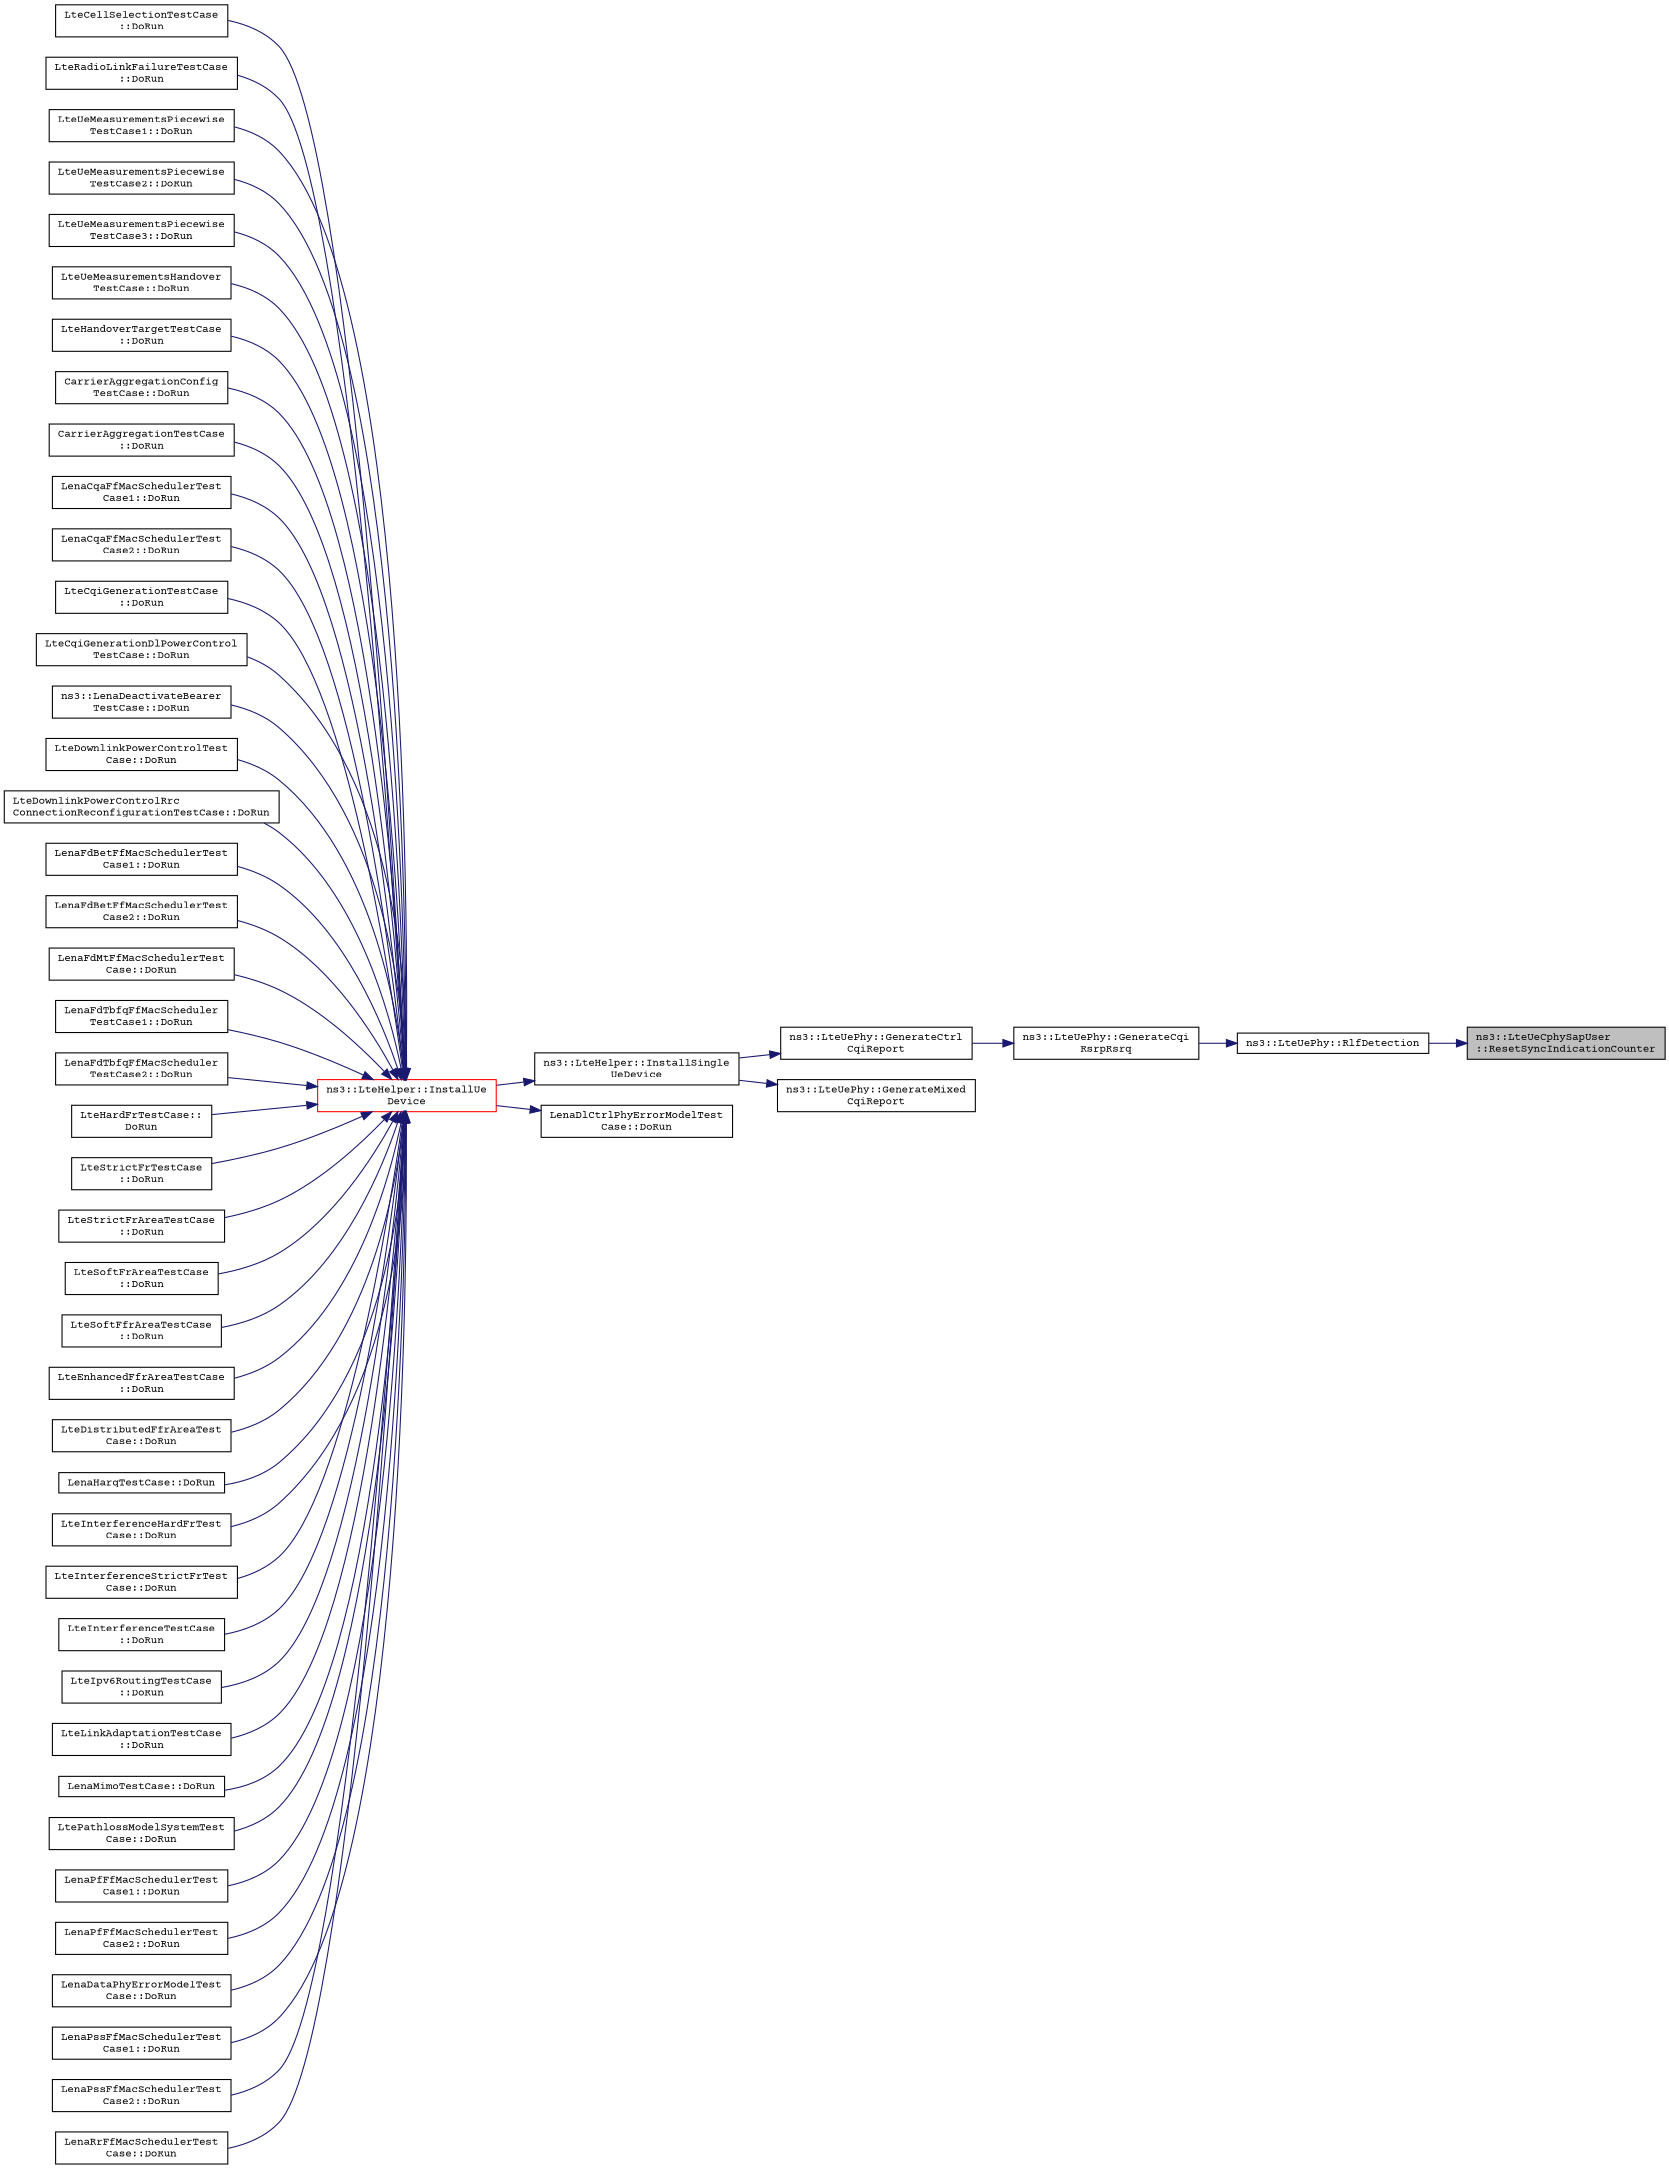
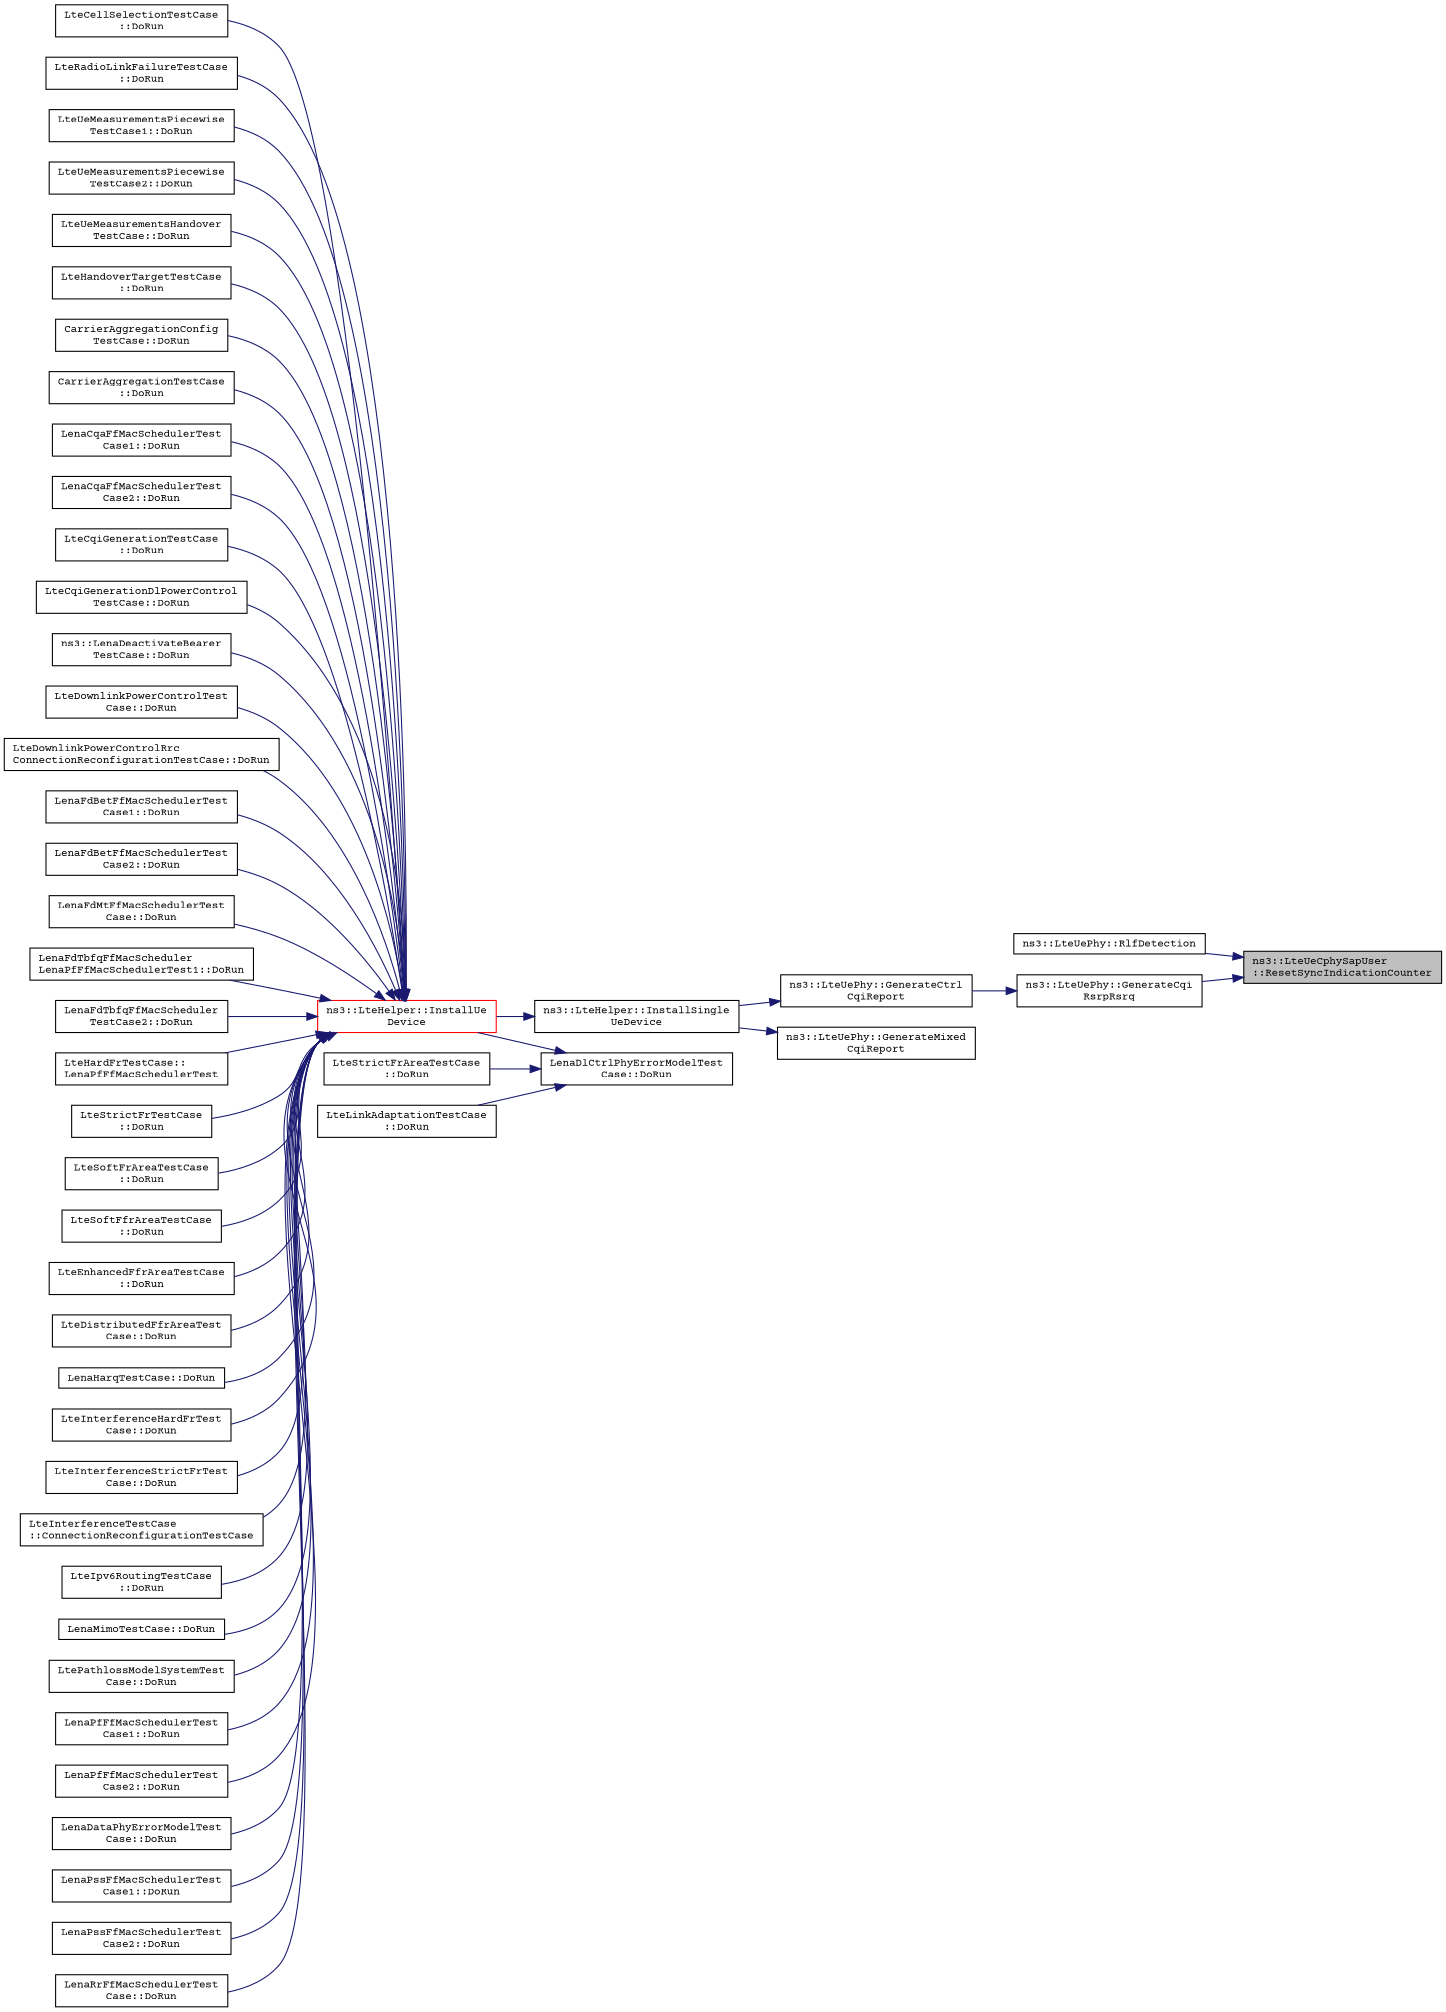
node "LteUeMeasurementsPiecewise TestCase3::DoRun": removed
node "LenaFdTbfqFfMacScheduler TestCase1::DoRun": label "LenaFdTbfqFfMacScheduler TestCase1::DoRun" -> "LenaFdTbfqFfMacScheduler LenaPfFfMacSchedulerTest1::DoRun"
edge "ns3::LteUePhy::GenerateCqi RsrpRsrq" -> "ns3::LteUePhy::RlfDetection": now "ns3::LteUePhy::GenerateCqi RsrpRsrq" -> "ns3::LteUeCphySapUser ::ResetSyncIndicationCounter"
node "LteHardFrTestCase:: DoRun": label "LteHardFrTestCase:: DoRun" -> "LteHardFrTestCase:: LenaPfFfMacSchedulerTest"
edge "LteStrictFrAreaTestCase ::DoRun" -> "ns3::LteHelper::InstallUe Device": now "LteStrictFrAreaTestCase ::DoRun" -> "LenaDlCtrlPhyErrorModelTest Case::DoRun"
edge "LteLinkAdaptationTestCase ::DoRun" -> "ns3::LteHelper::InstallUe Device": now "LteLinkAdaptationTestCase ::DoRun" -> "LenaDlCtrlPhyErrorModelTest Case::DoRun"
node "LteInterferenceTestCase ::DoRun": label "LteInterferenceTestCase ::DoRun" -> "LteInterferenceTestCase ::ConnectionReconfigurationTestCase"
